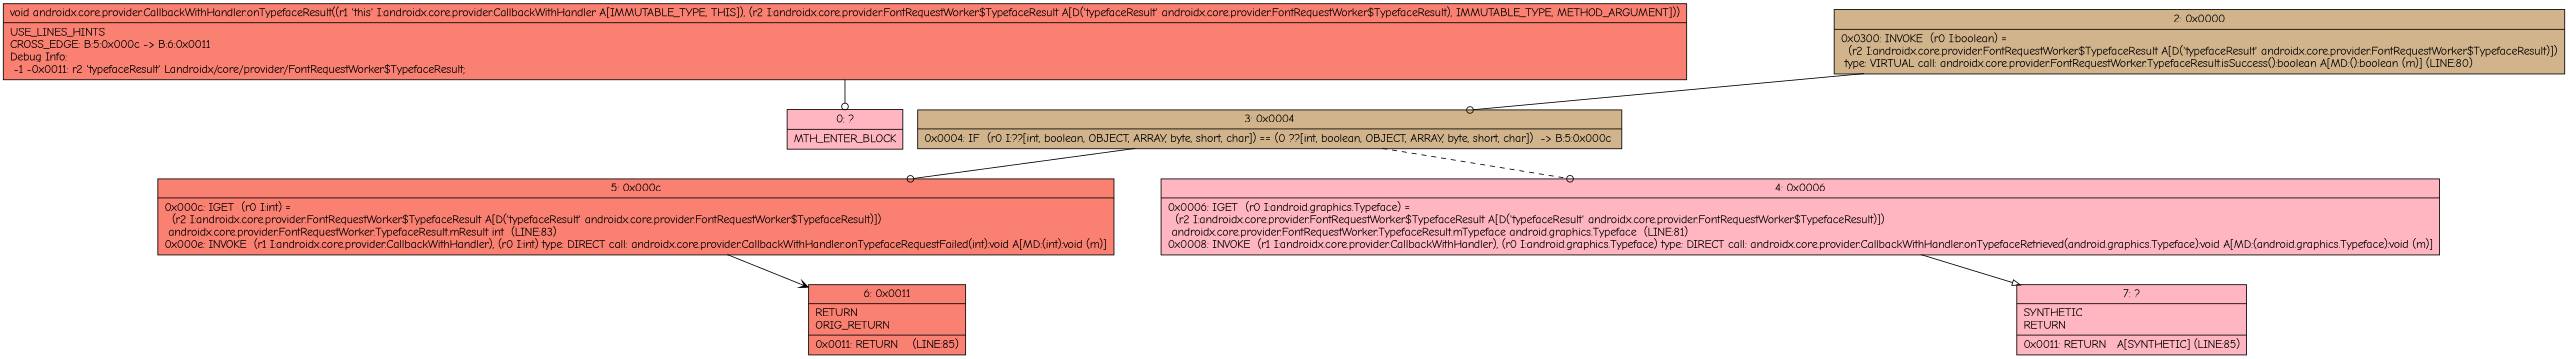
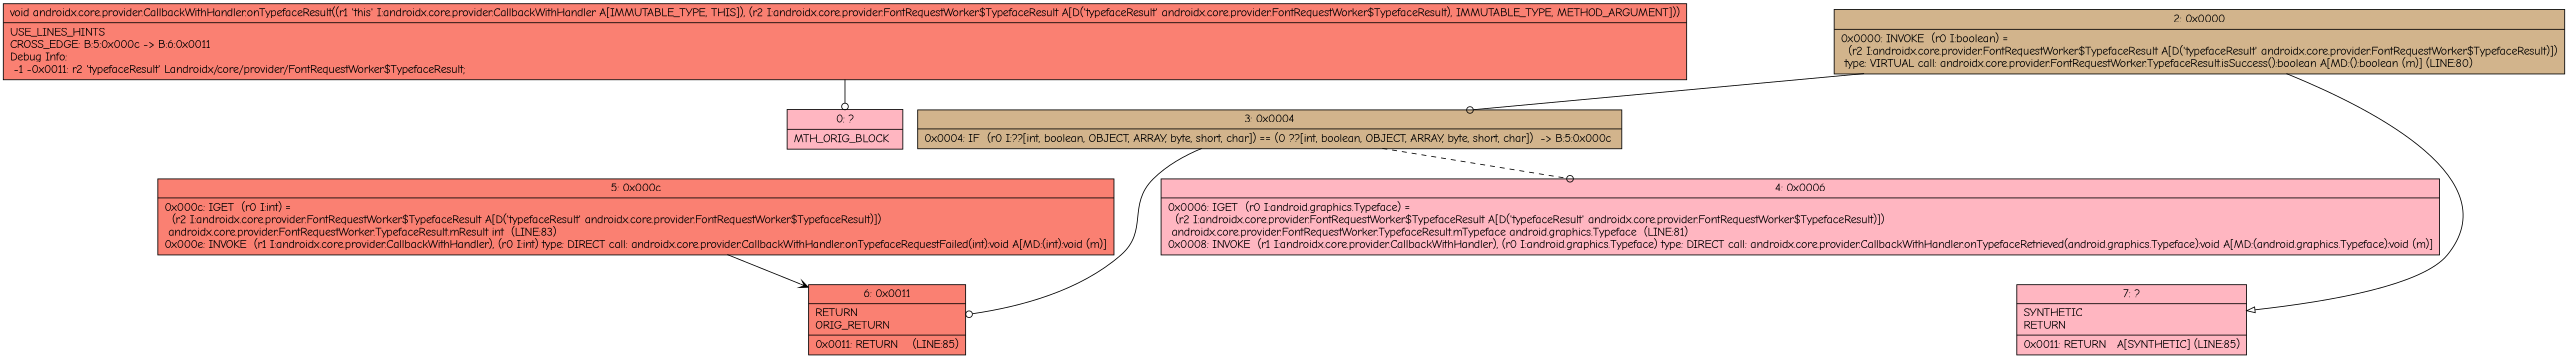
node "2: 0x0000": text "0x0300: INVOKE  (r0 I:boolean) =" -> "0x0000: INVOKE  (r0 I:boolean) ="
node "0: ?": text "MTH_ENTER_BLOCK" -> "MTH_ORIG_BLOCK"
edge "3: 0x0004" -> "5: 0x000c": now "3: 0x0004" -> "6: 0x0011"
edge "4: 0x0006" -> "7: ?": now "2: 0x0000" -> "7: ?"
